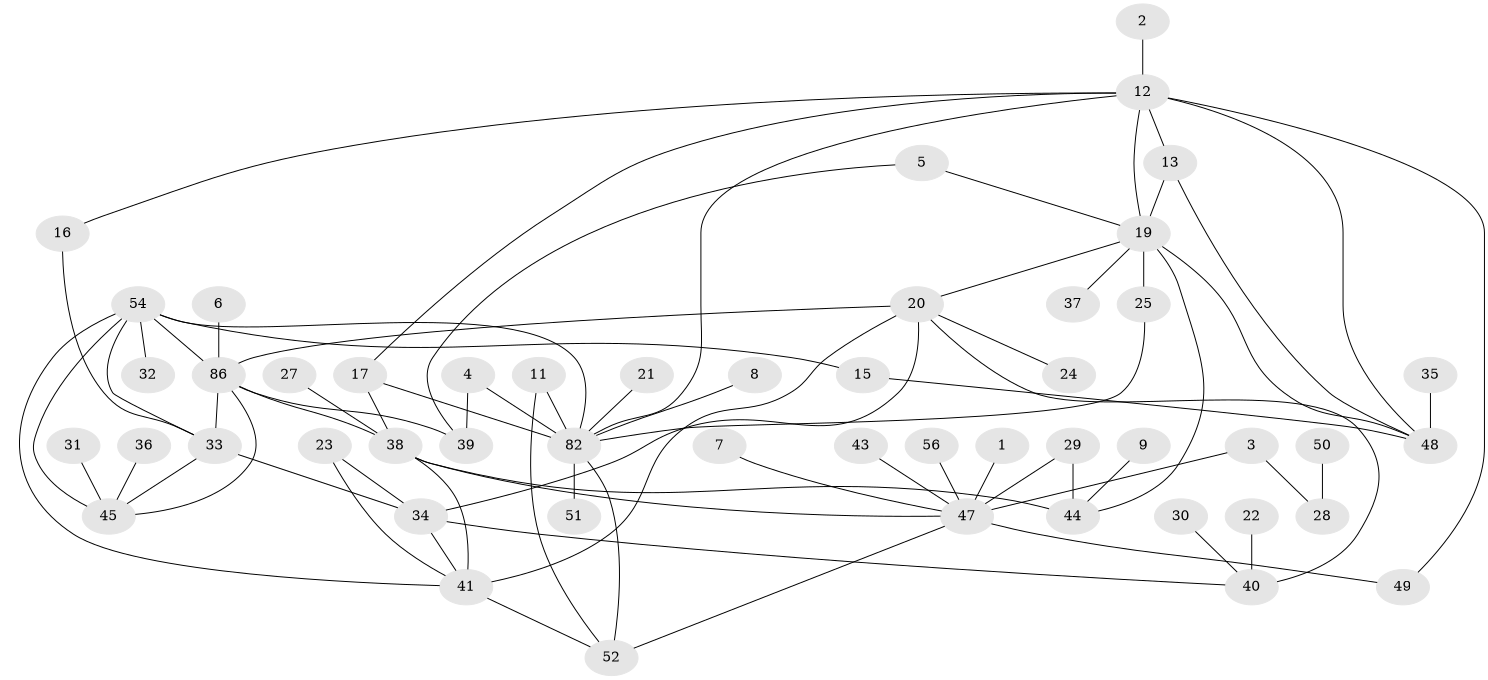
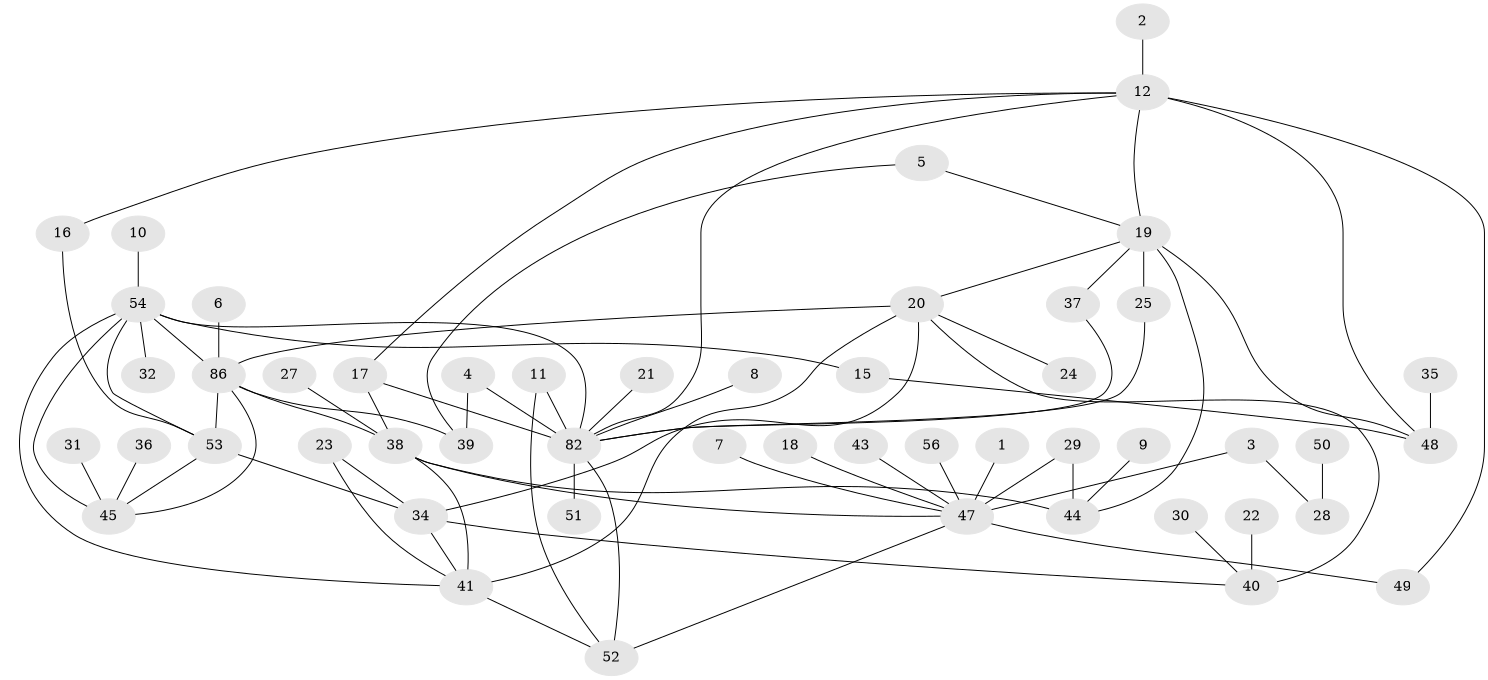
node "13": removed
node "10": added
edge "37" -- "82": added
node "33": label "33" -> "53"
node "18": added
